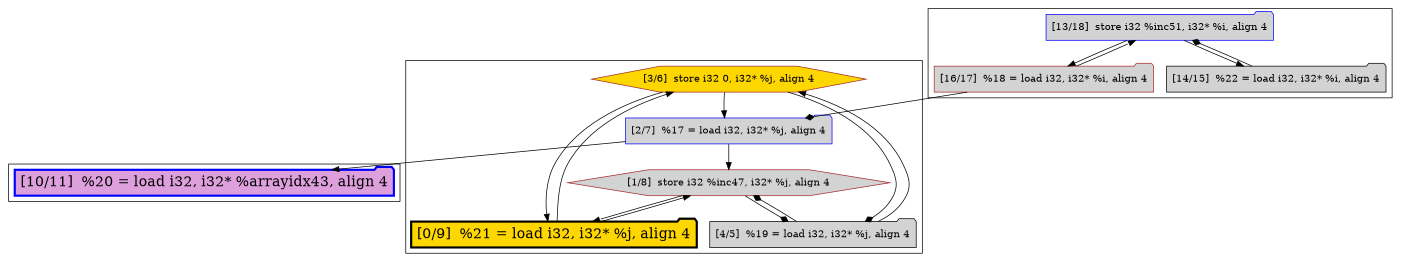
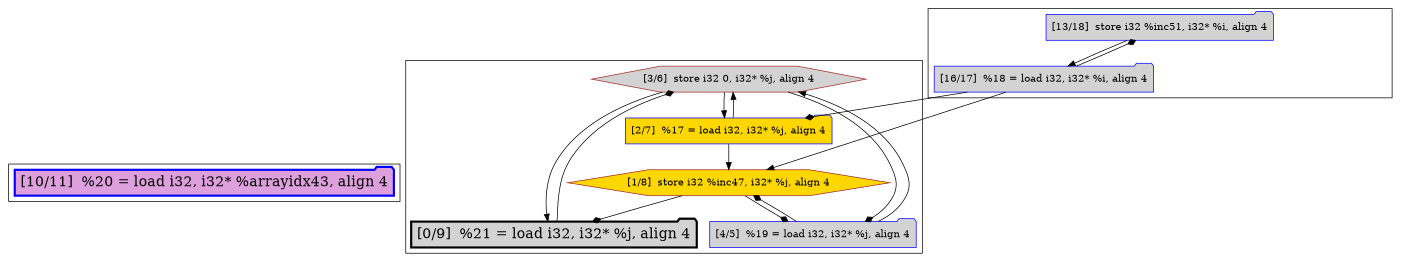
edge "[16/17]  %18 = load i32, i32* %i, align 4" -> "[13/18]  store i32 %inc51, i32* %i, align 4": arrowhead normal -> diamond
node "[3/6]  store i32 0, i32* %j, align 4": fillcolor gold -> lightgrey
node "[16/17]  %18 = load i32, i32* %i, align 4": color brown -> blue
node "[14/15]  %22 = load i32, i32* %i, align 4": removed
node "[2/7]  %17 = load i32, i32* %j, align 4": fillcolor lightgrey -> gold
edge "[0/9]  %21 = load i32, i32* %j, align 4" -> "[3/6]  store i32 0, i32* %j, align 4": arrowhead normal -> diamond
edge "[2/7]  %17 = load i32, i32* %j, align 4" -> "[10/11]  %20 = load i32, i32* %arrayidx43, align 4": now "[2/7]  %17 = load i32, i32* %j, align 4" -> "[3/6]  store i32 0, i32* %j, align 4"
node "[1/8]  store i32 %inc47, i32* %j, align 4": fillcolor lightgrey -> gold
edge "[1/8]  store i32 %inc47, i32* %j, align 4" -> "[0/9]  %21 = load i32, i32* %j, align 4": arrowhead normal -> diamond
edge "[0/9]  %21 = load i32, i32* %j, align 4" -> "[1/8]  store i32 %inc47, i32* %j, align 4": now "[16/17]  %18 = load i32, i32* %i, align 4" -> "[1/8]  store i32 %inc47, i32* %j, align 4"
node "[0/9]  %21 = load i32, i32* %j, align 4": fillcolor gold -> lightgrey
node "[4/5]  %19 = load i32, i32* %j, align 4": color black -> blue
